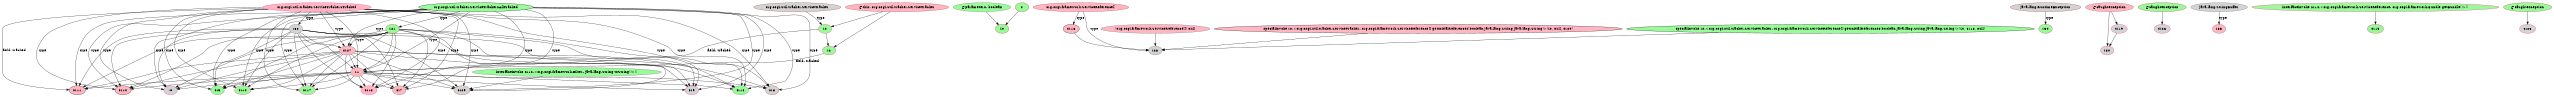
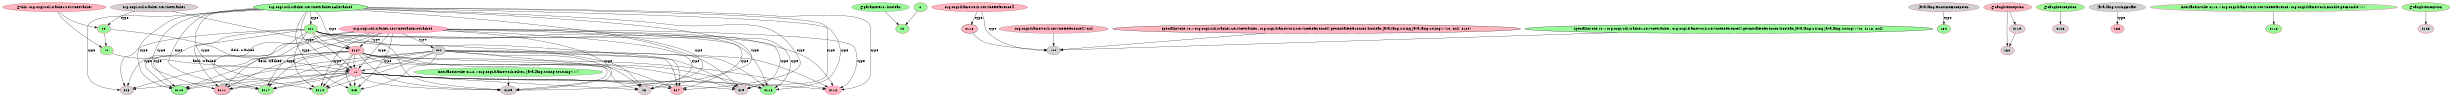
edge "r32" -> "$r27": now "org.osgi.util.tracker.ServiceTracker" -> "$r27"
edge "r21" -> "$r5": removed
node "$r10": fillcolor lightpink -> palegreen
